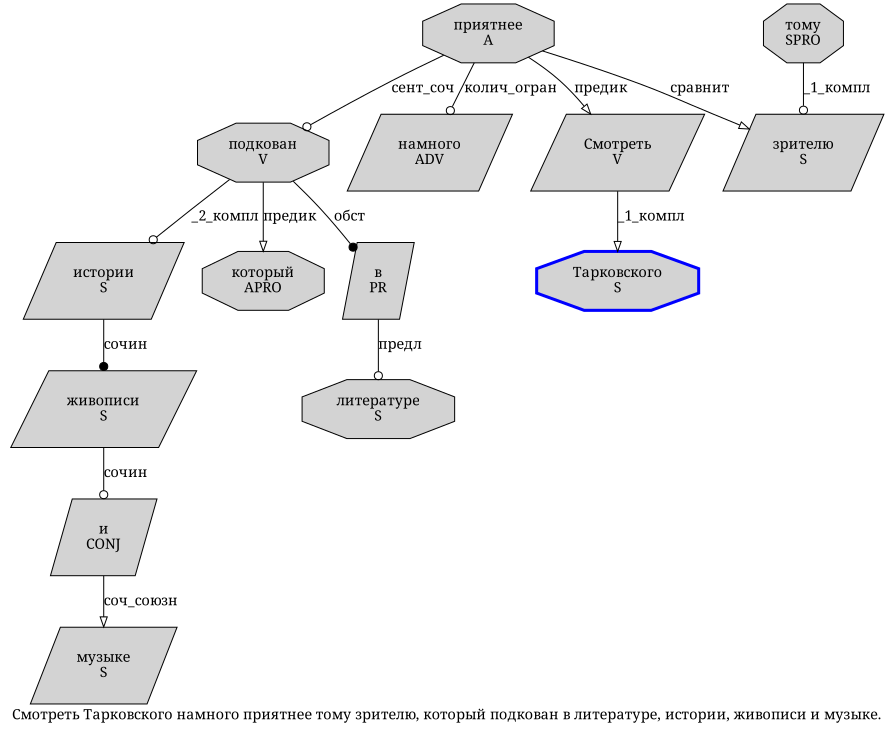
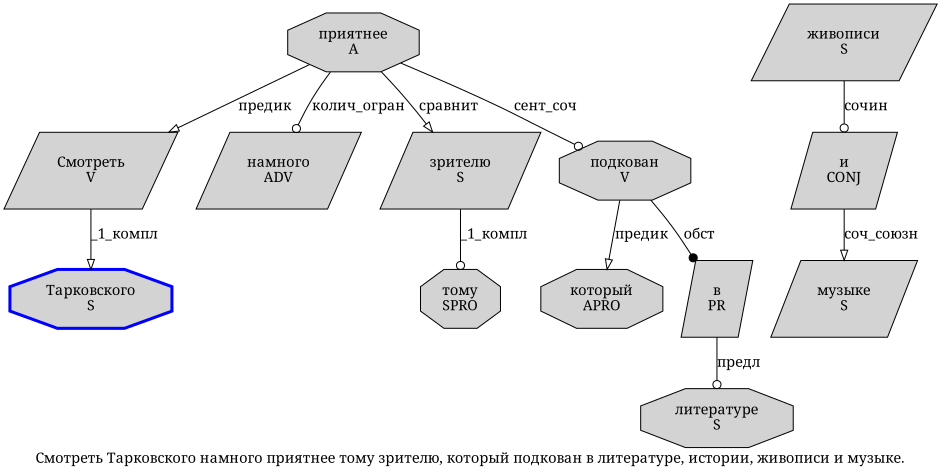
edge "тому SPRO" -> "зрителю S": reversed
node "истории S": removed
